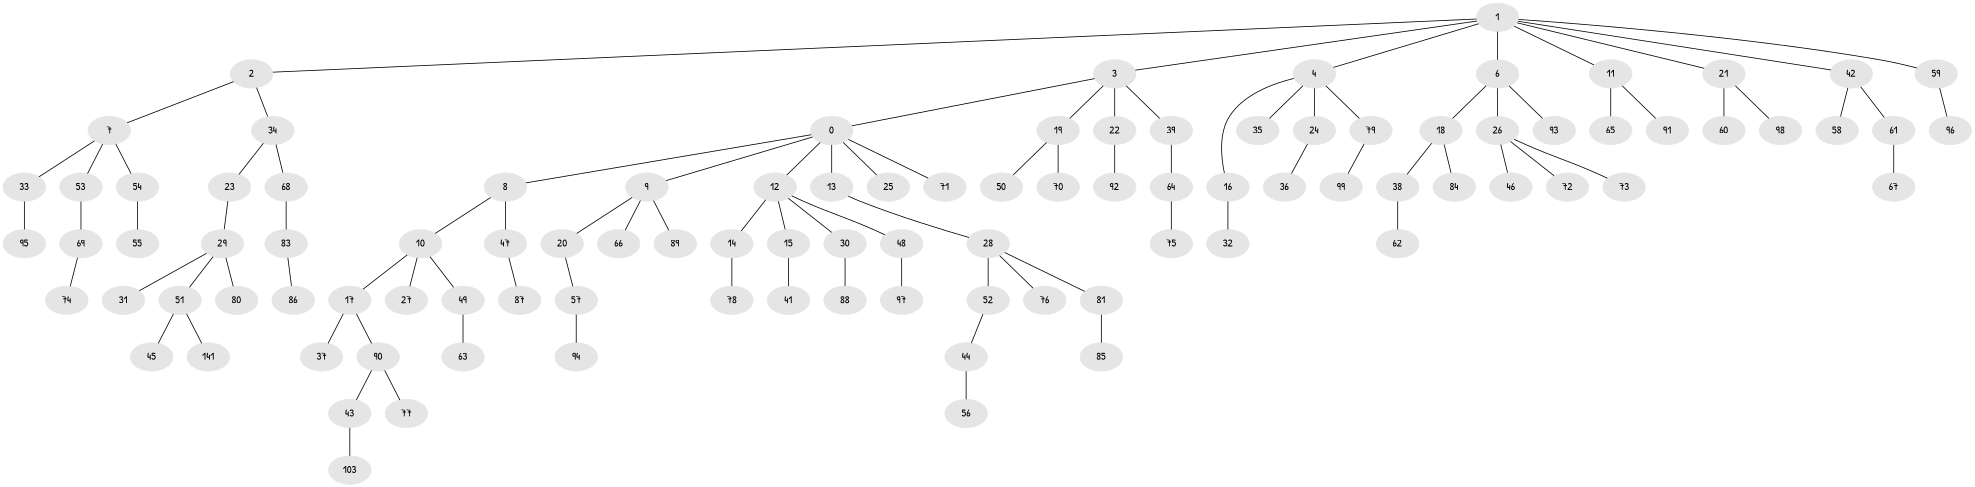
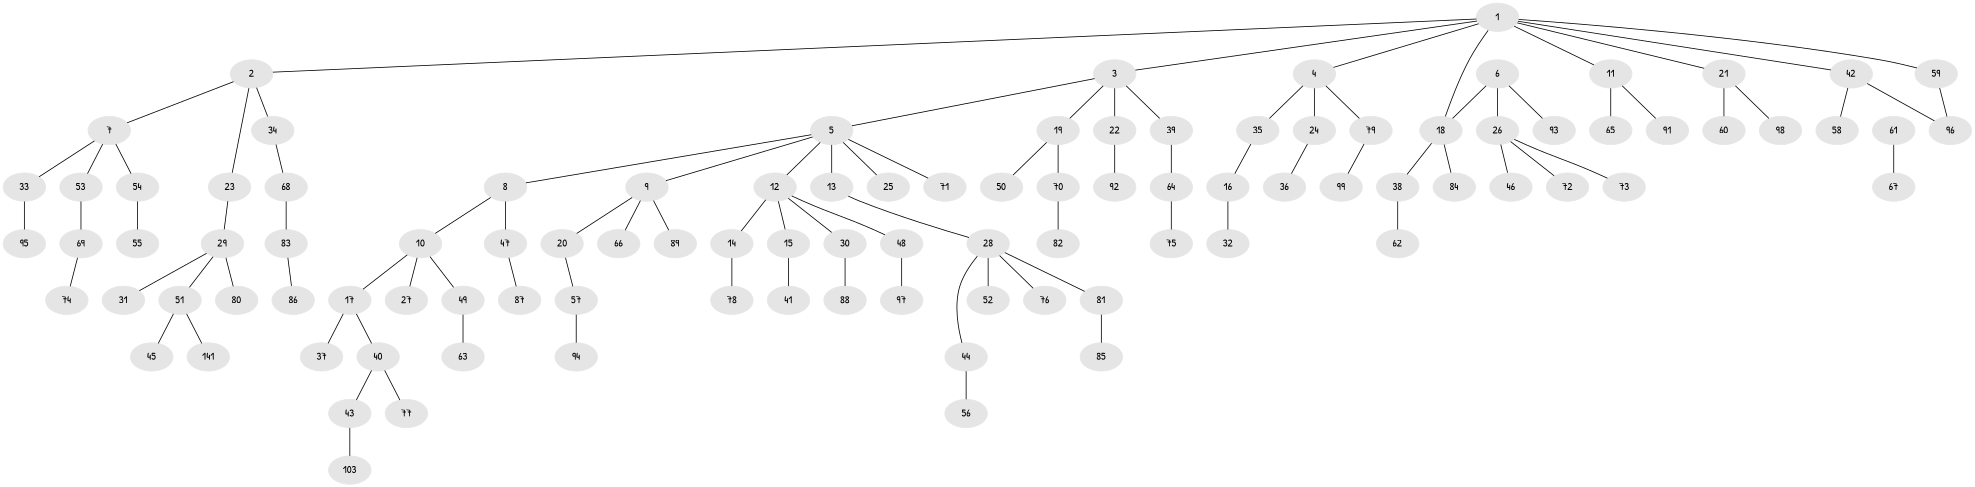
edge "1" -- "6": now "1" -- "18"
edge "42" -- "61": now "42" -- "96"
edge "4" -- "16": now "35" -- "16"
node "0": label "0" -> "5"
edge "34" -- "23": now "2" -- "23"
node "82": added
edge "52" -- "44": now "28" -- "44"
node "90": label "90" -> "40"
